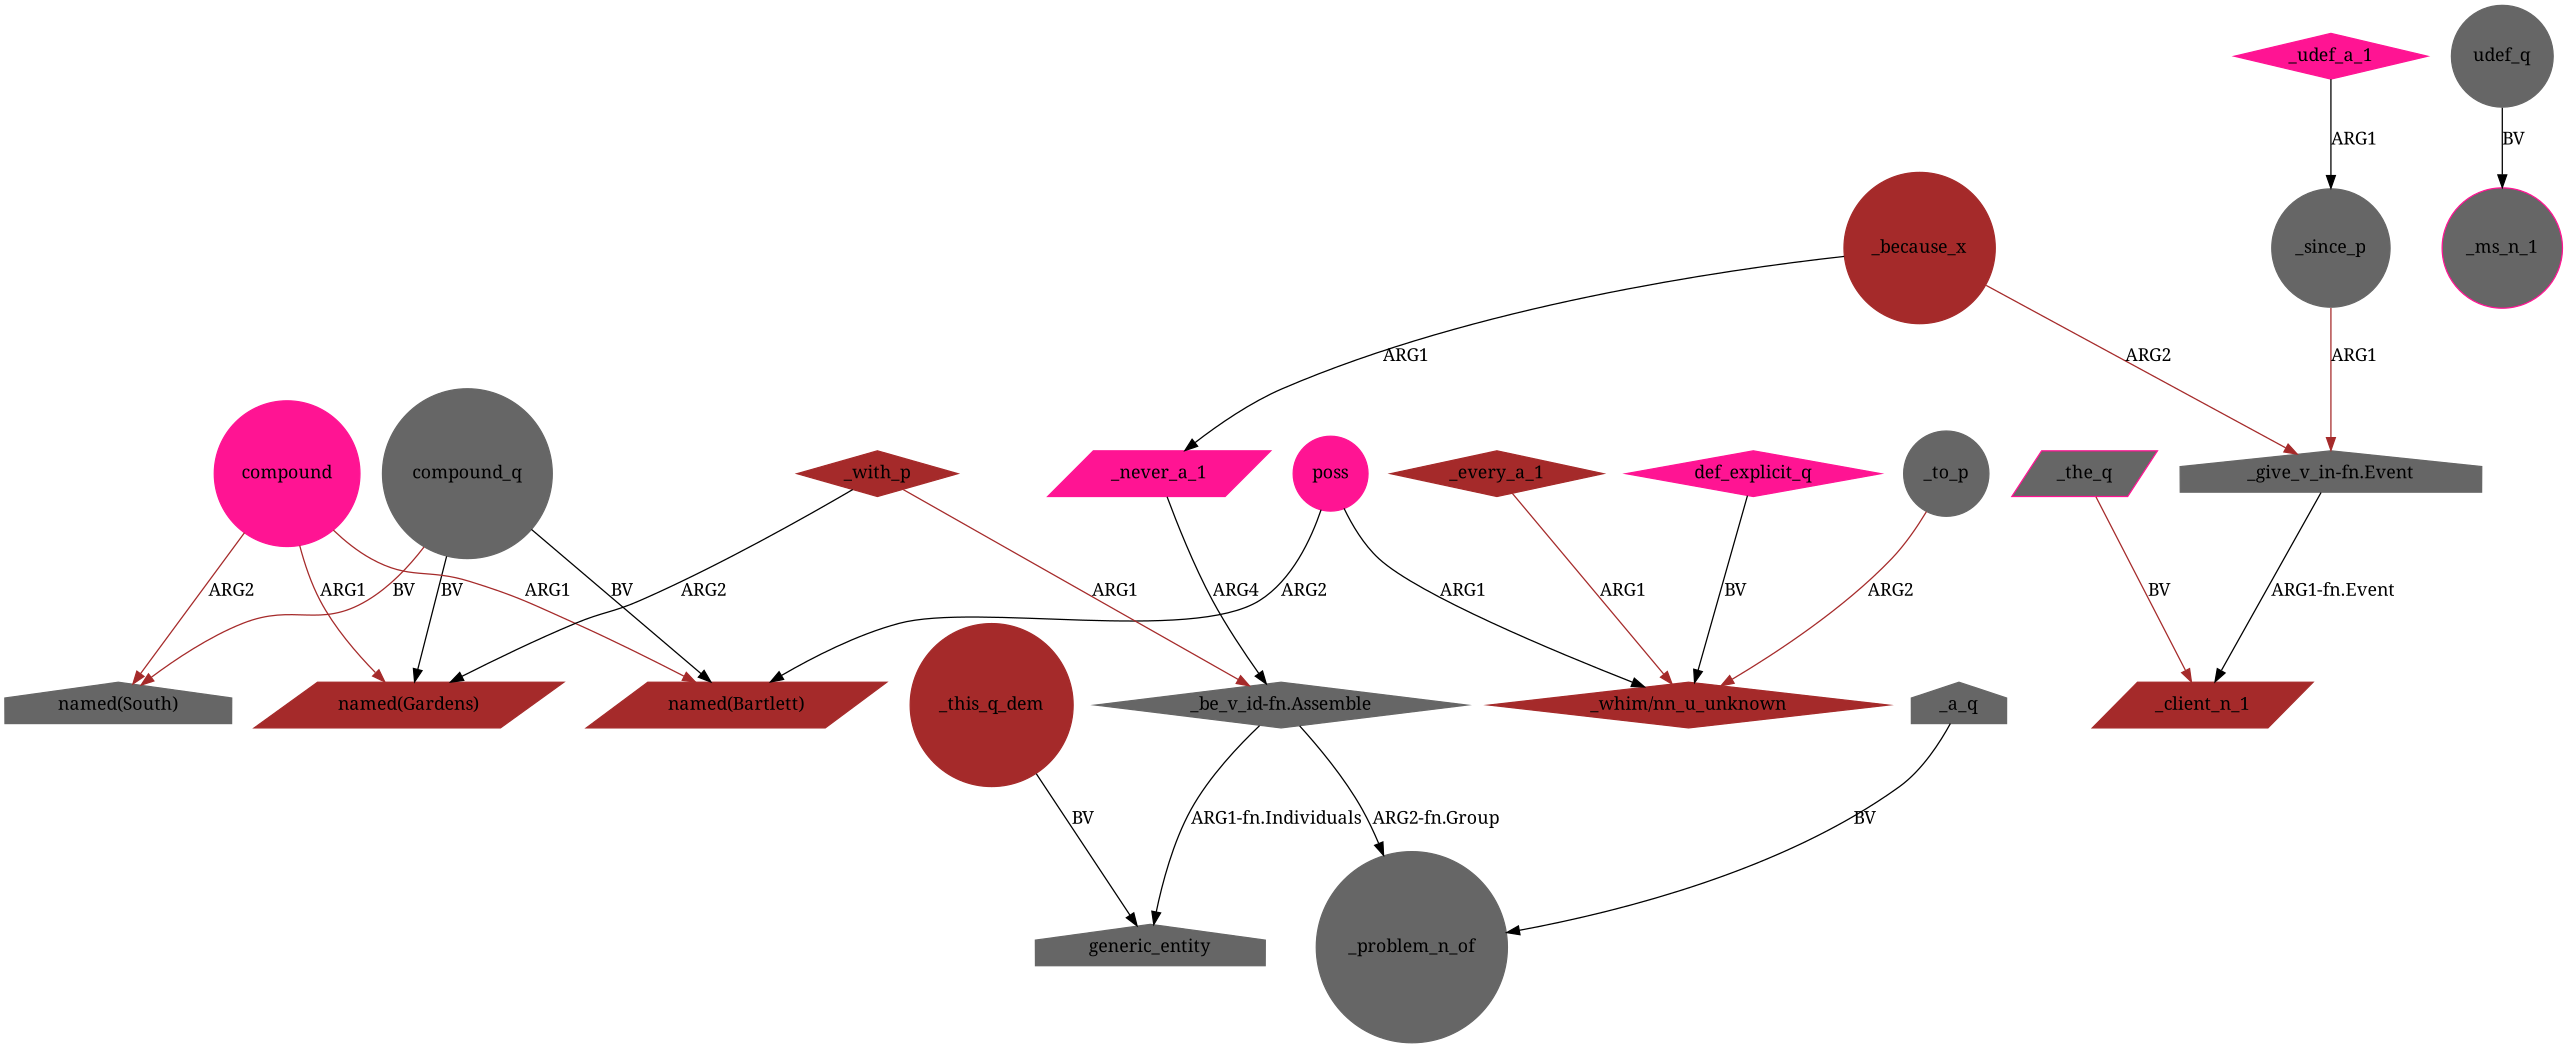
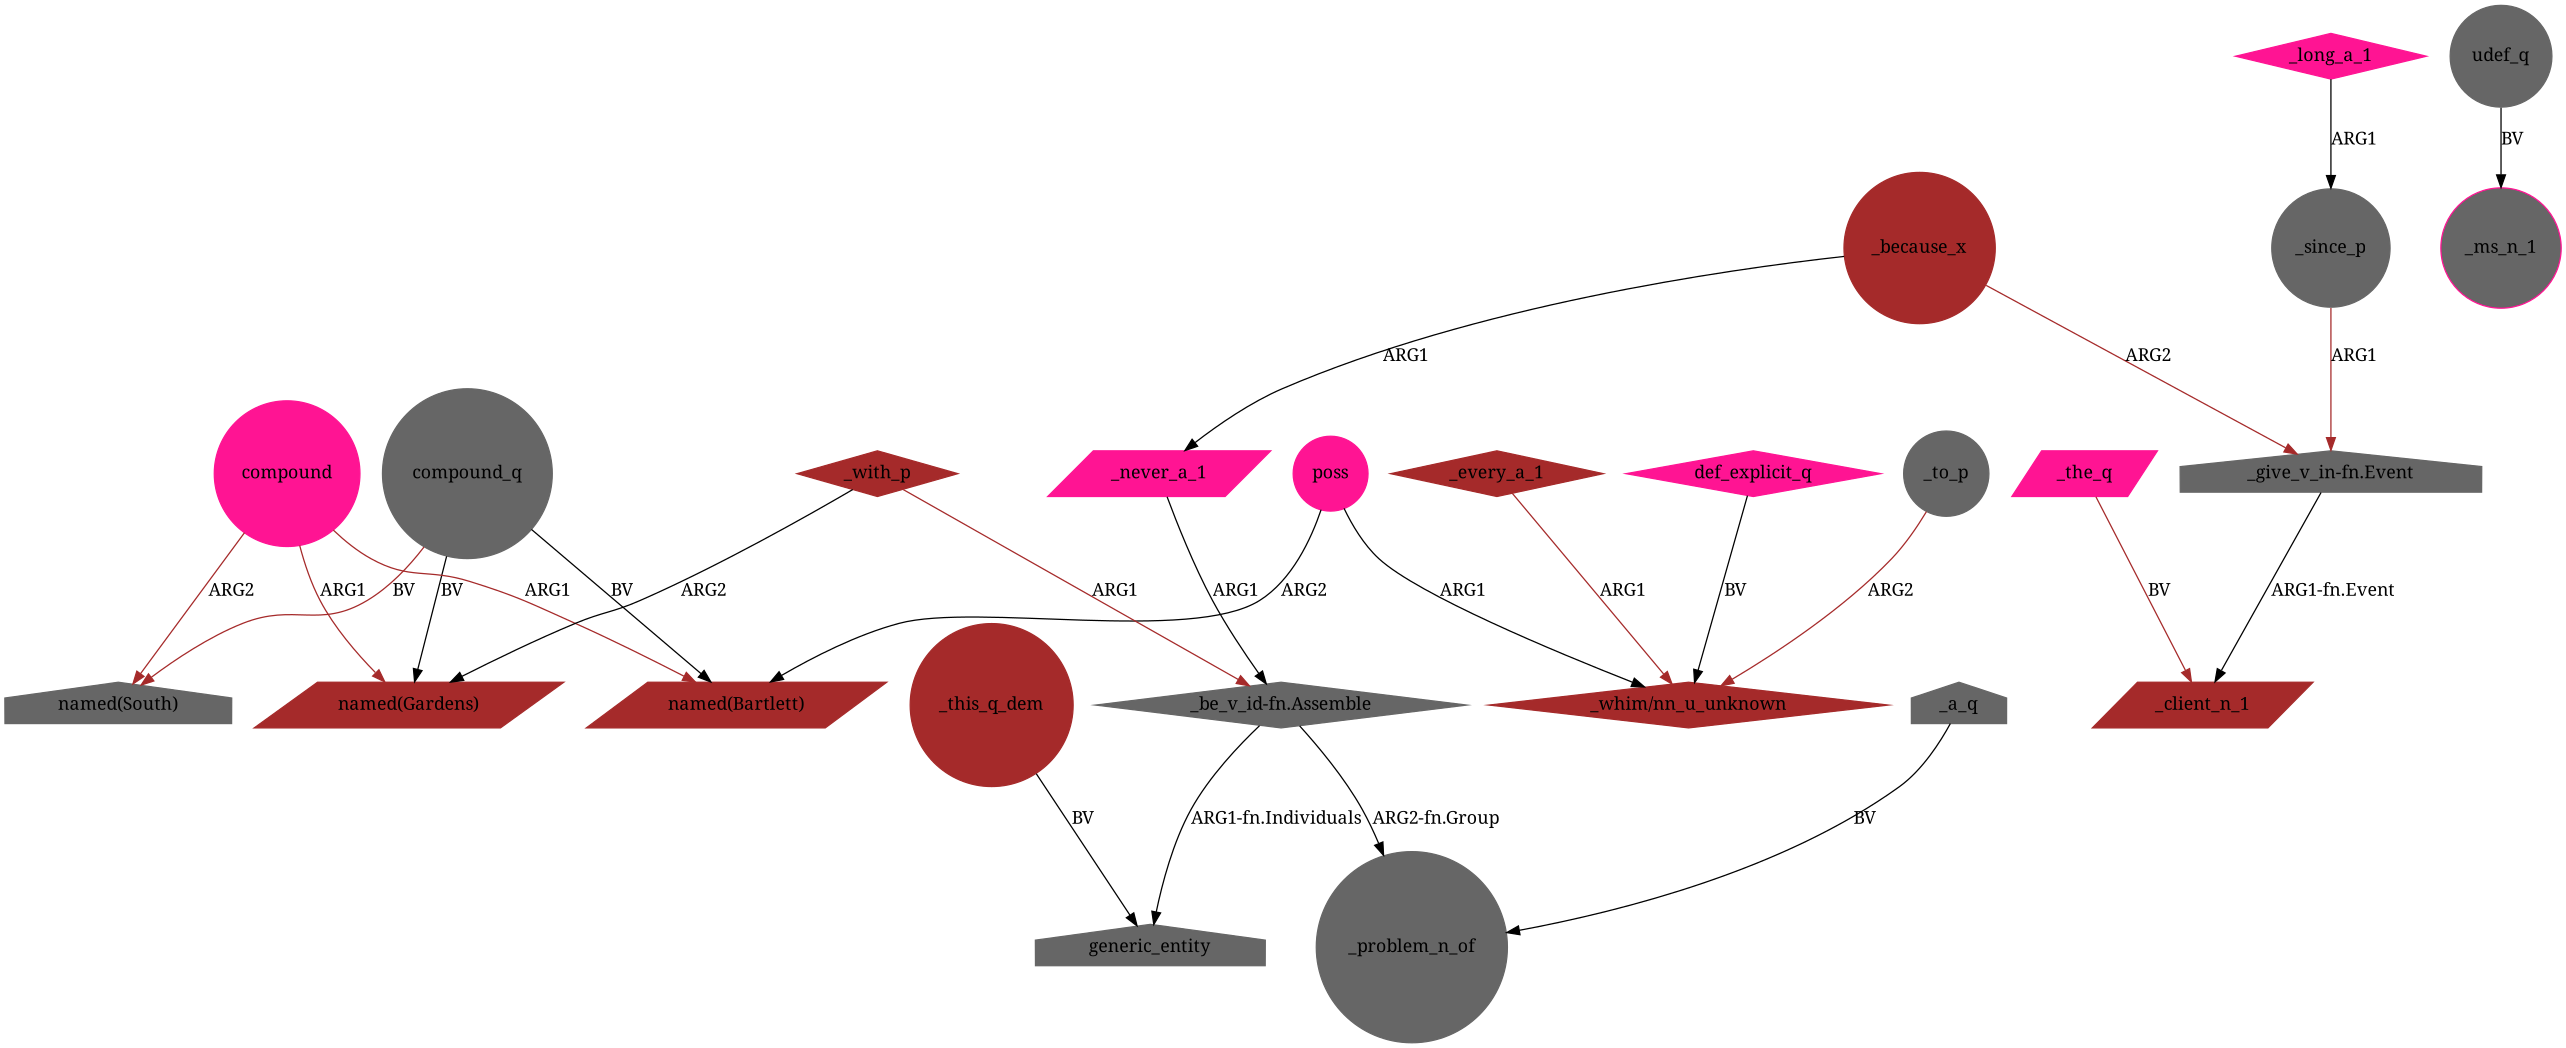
node "_udef_a_1": label "_udef_a_1" -> "_long_a_1"
node "_the_q": fillcolor gray40 -> deeppink
edge "_never_a_1" -> "_be_v_id-fn.Assemble": label "ARG4" -> "ARG1"
